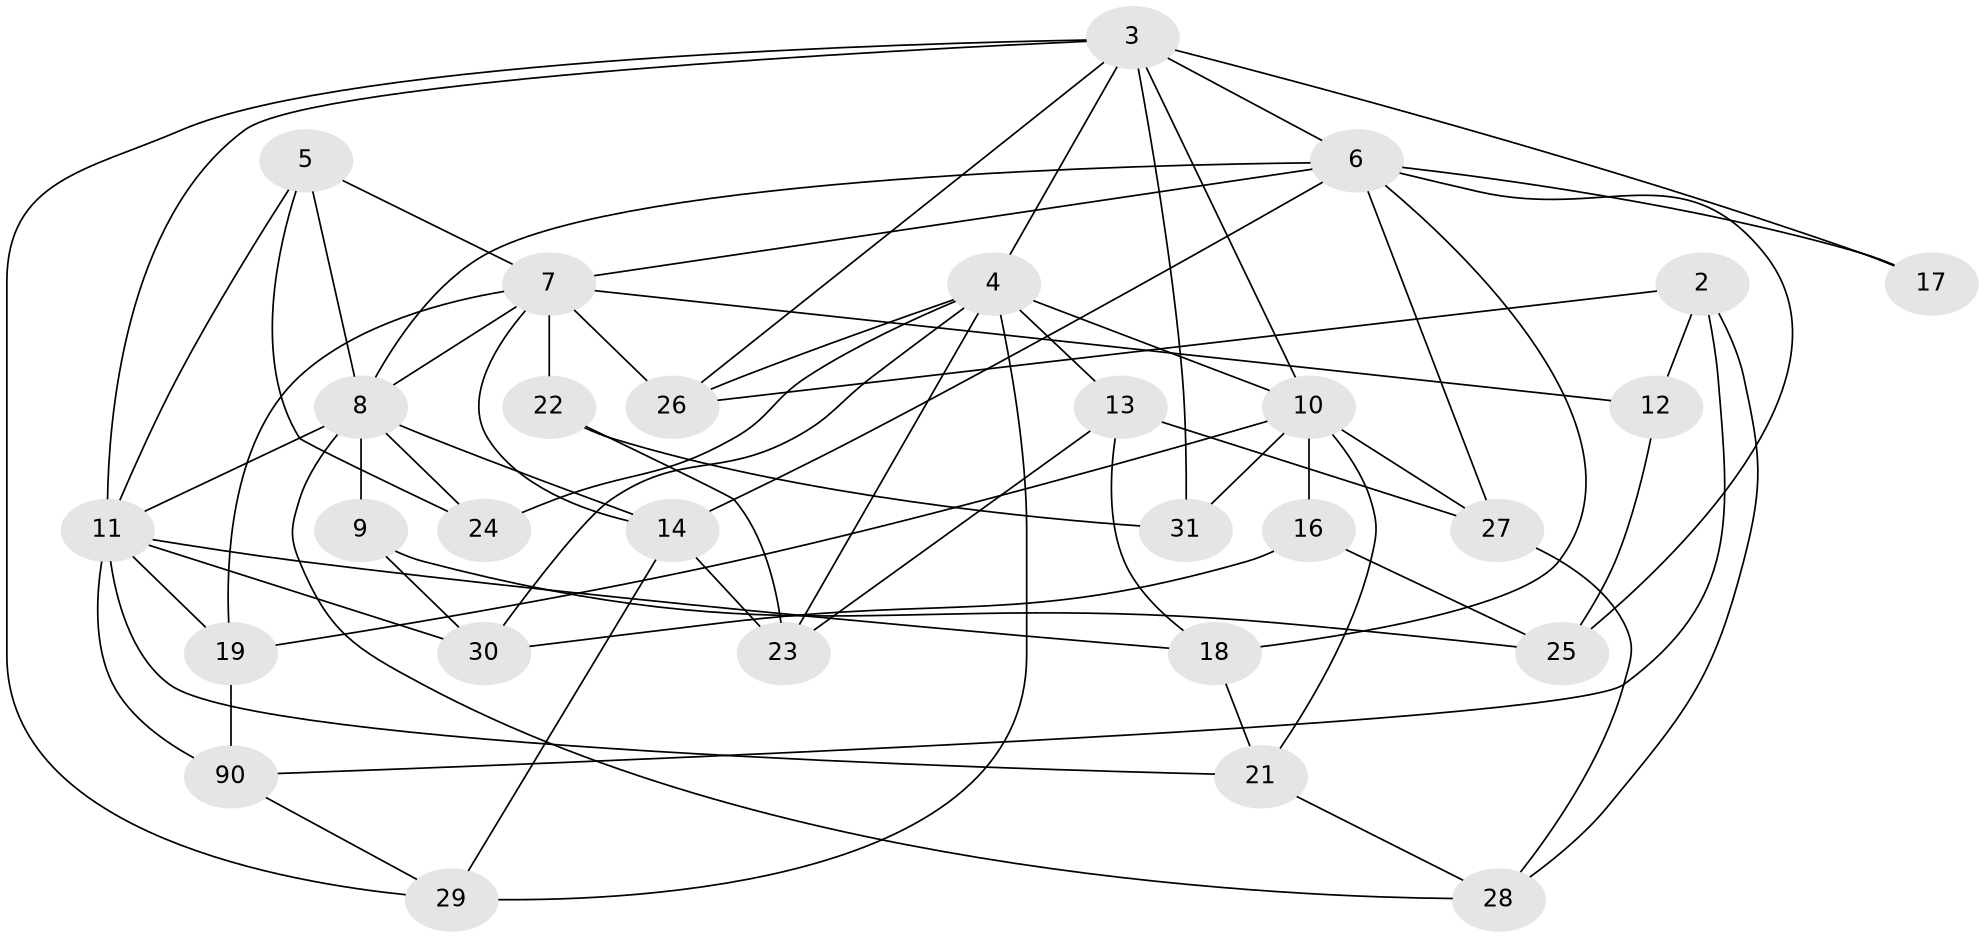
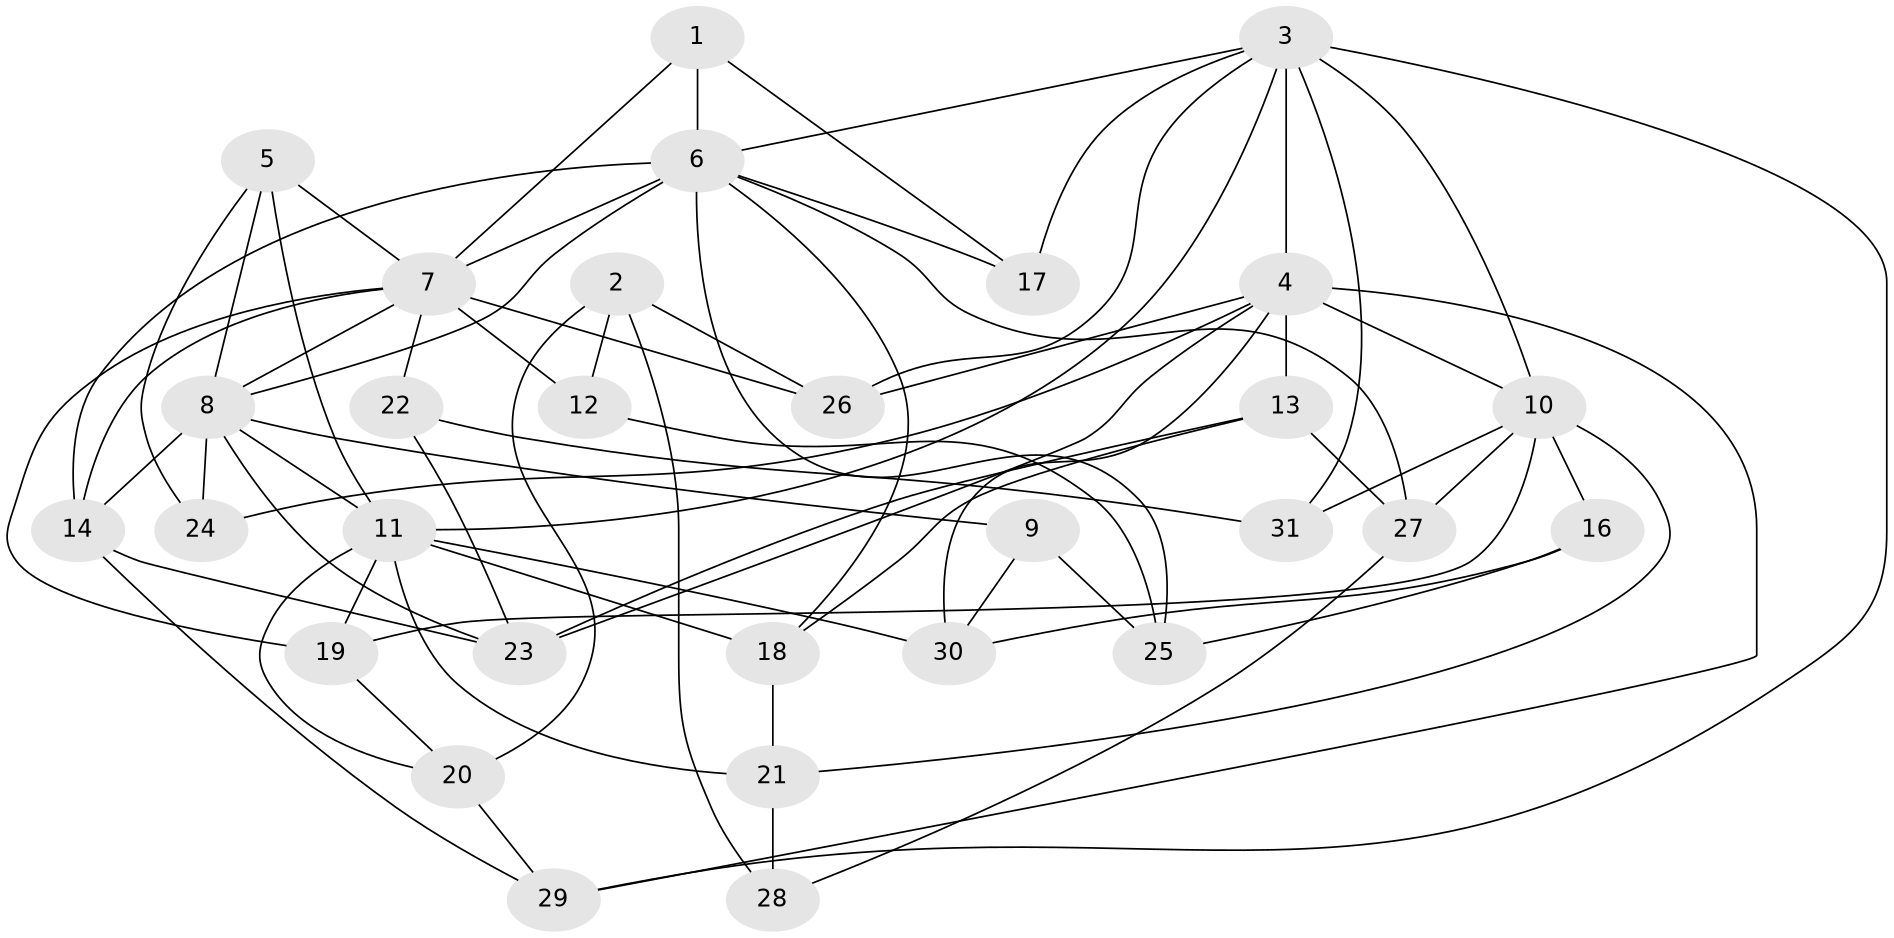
node "1": added
node "90": label "90" -> "20"
edge "8" -- "28": now "8" -- "23"
